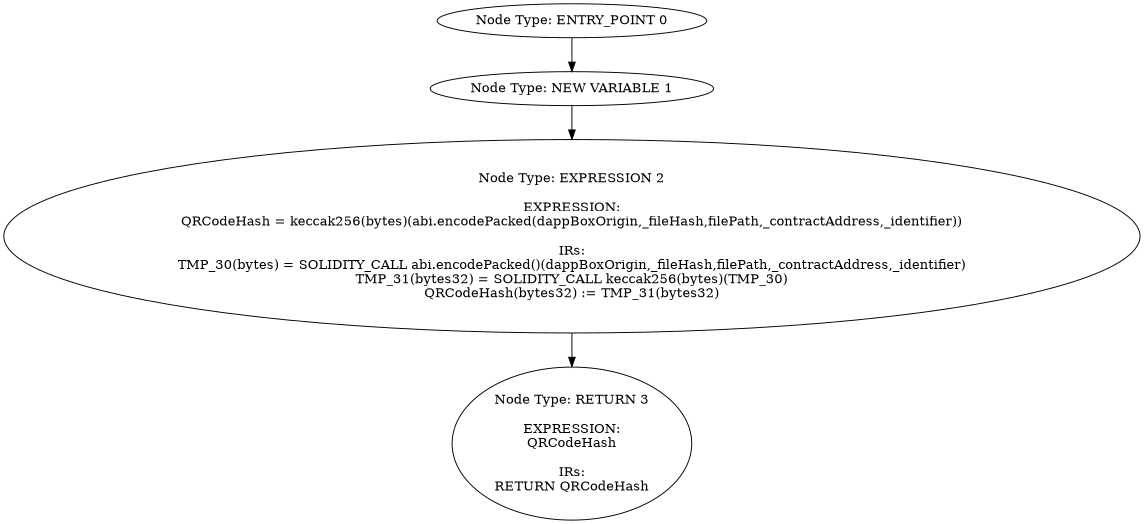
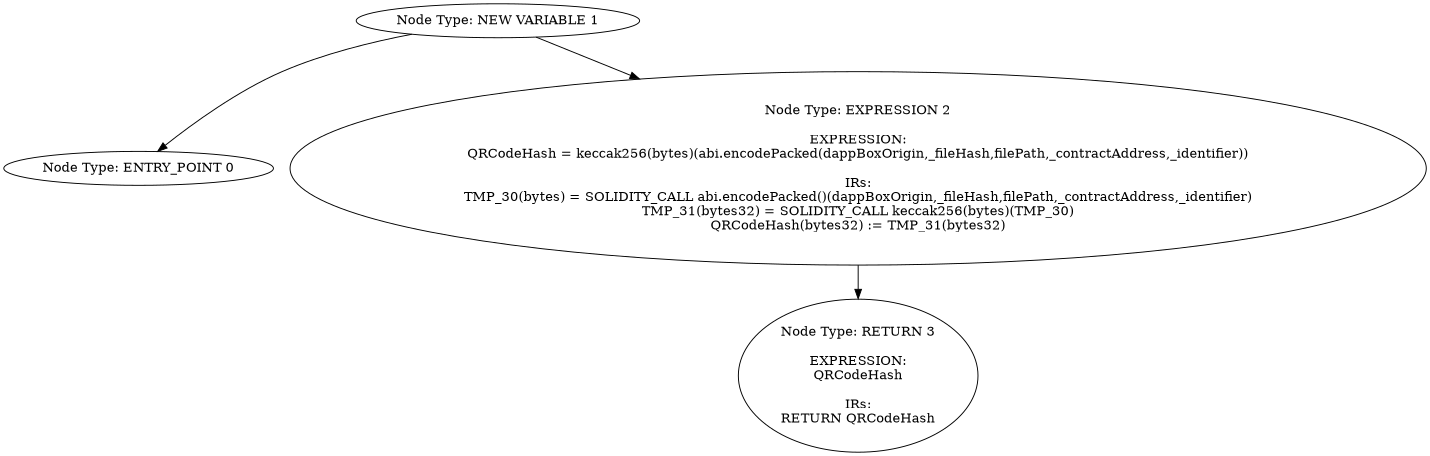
edge "Node Type: ENTRY_POINT 0" -> "Node Type: NEW VARIABLE 1": reversed
